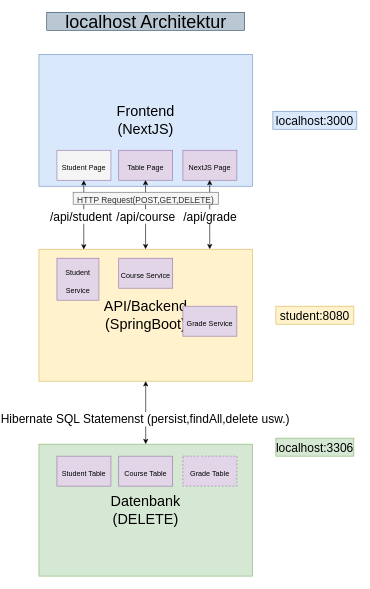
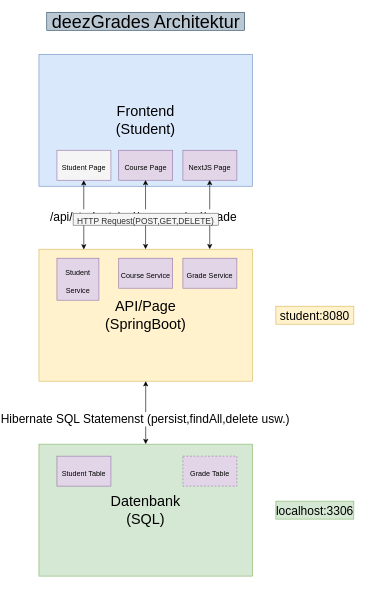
node "localhost Architektur": label "localhost Architektur" -> "deezGrades Architektur"
node "Frontend (NextJS)": label "Frontend (NextJS)" -> "Frontend (Student)"
node "localhost:3000": removed
node "Table Page": label "Table Page" -> "Course Page"
node "HTTP Request(POST,GET,DELETE)": moved (146, 198) -> (146, 219)
node "API/Backend (SpringBoot)": label "API/Backend (SpringBoot)" -> "API/Page (SpringBoot)"
node "Grade Service": moved (210, 321) -> (210, 273)
node "localhost:3306": moved (315, 447) -> (315, 510)
node "Course Table": removed
node "Datenbank (DELETE)": label "Datenbank (DELETE)" -> "Datenbank (SQL)"
